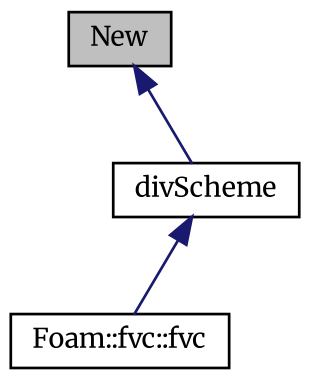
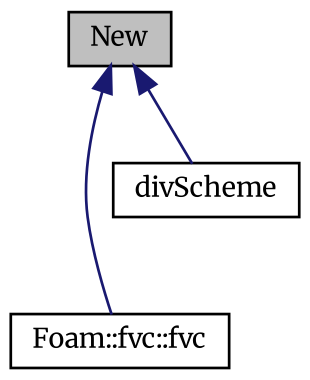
edge "Foam::fvc::fvc" -> "divScheme": now "Foam::fvc::fvc" -> "New"
